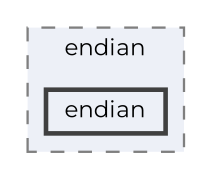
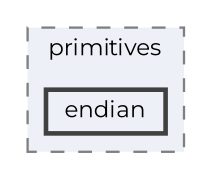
cluster "endian": label "endian" -> "primitives"
